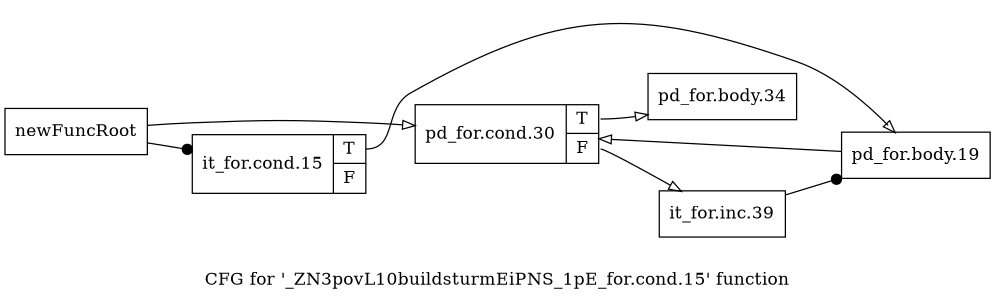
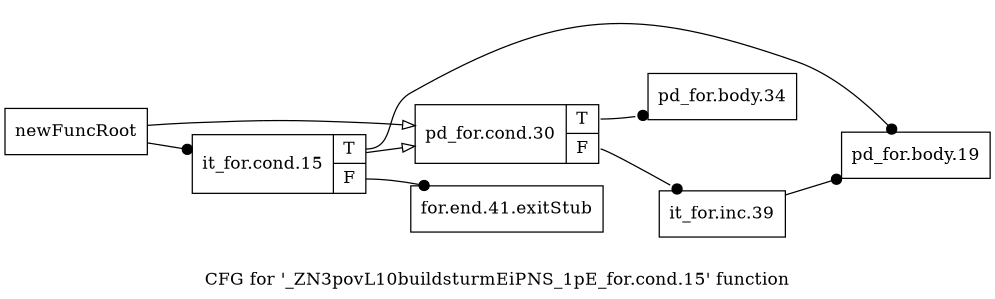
edge "it_for.cond.15" -> "pd_for.body.19": arrowhead onormal -> dot
edge "pd_for.cond.30" -> "pd_for.body.34": arrowhead onormal -> dot
edge "pd_for.body.19" -> "pd_for.cond.30": now "it_for.cond.15" -> "pd_for.cond.30"
edge "pd_for.cond.30" -> "it_for.inc.39": arrowhead onormal -> dot
node "for.end.41.exitStub": added
